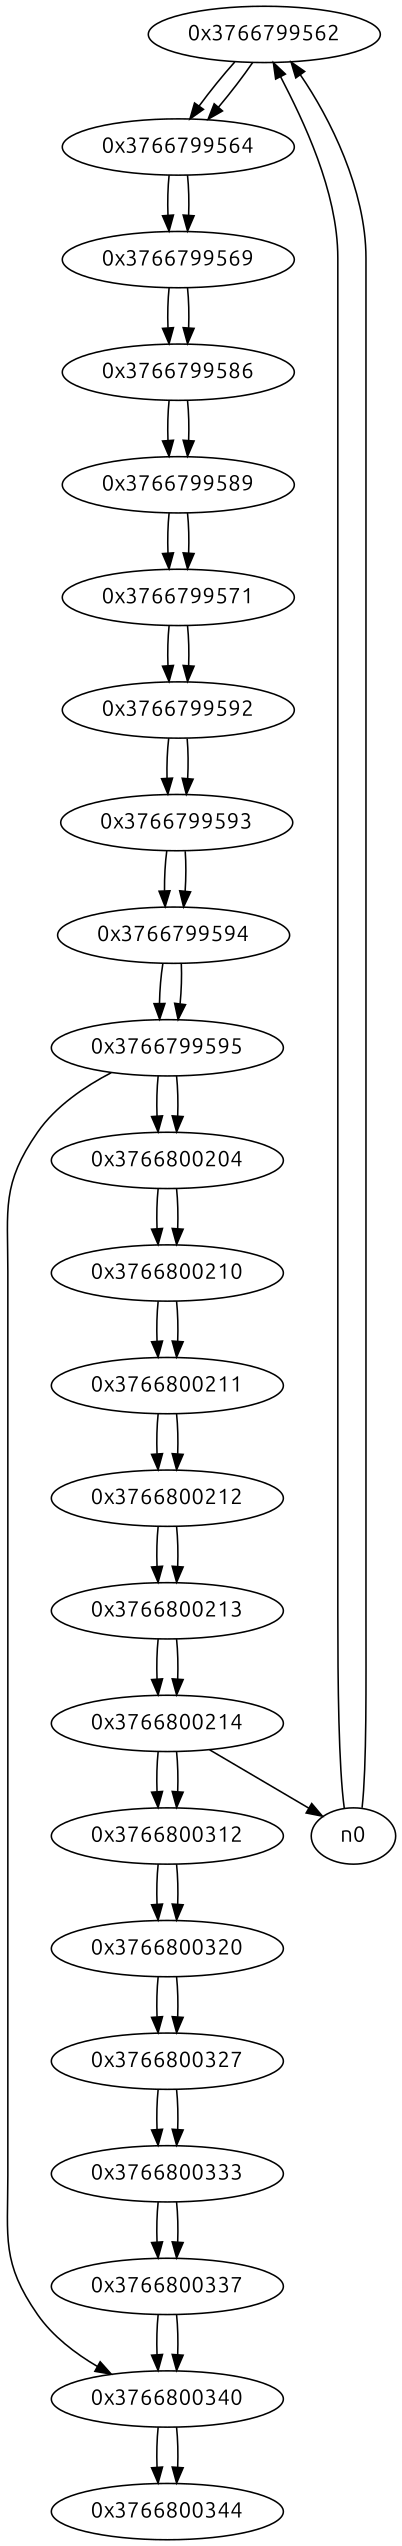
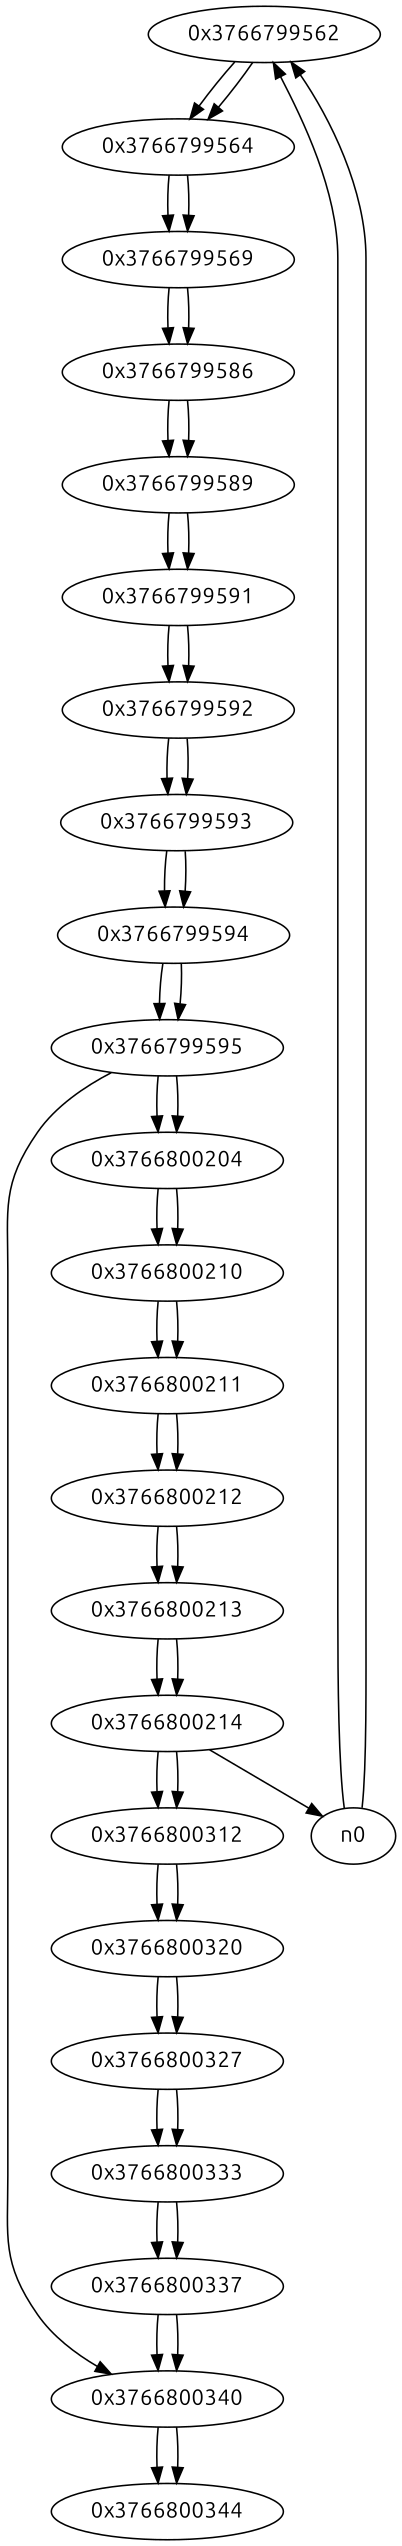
node "0x3766799571": label "0x3766799571" -> "0x3766799591"
